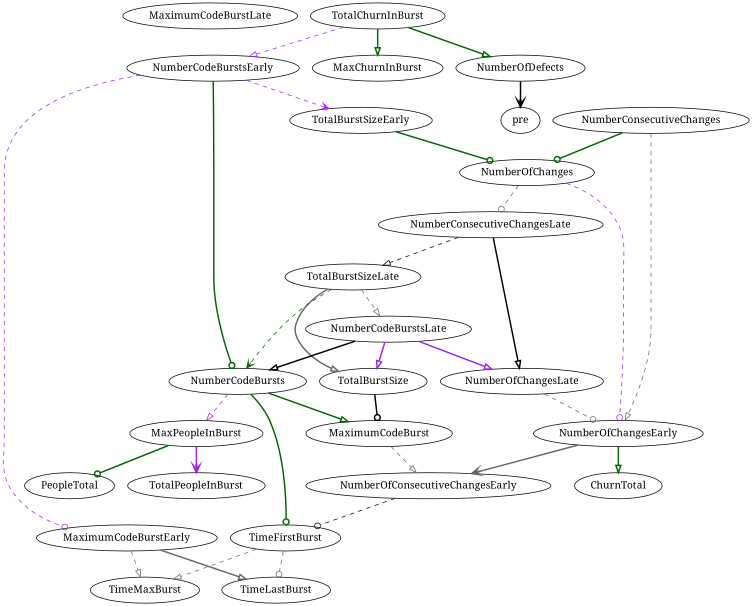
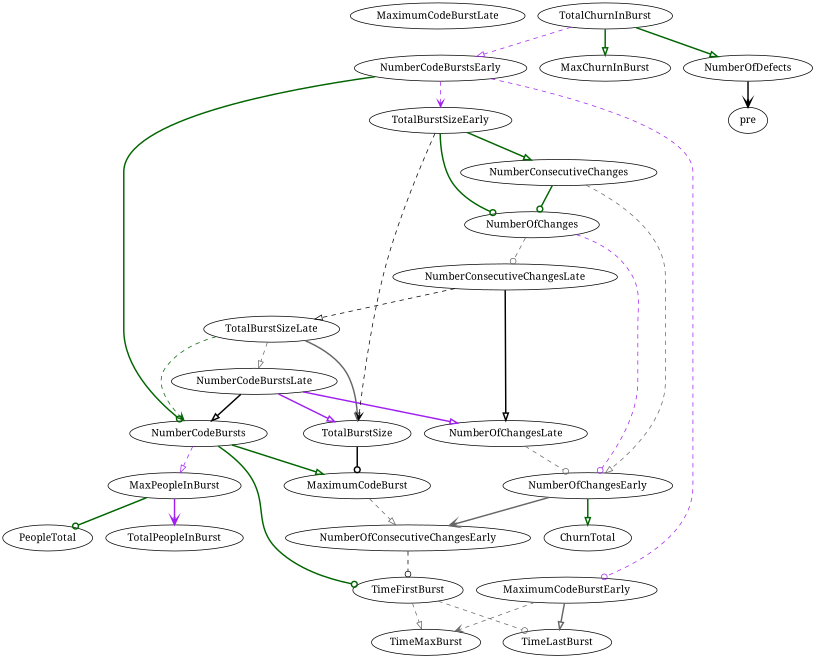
edge "TotalBurstSizeEarly" -> "NumberConsecutiveChanges": added
edge "TotalBurstSizeEarly" -> "TotalBurstSize": added
edge "MaximumCodeBurstEarly" -> "TimeMaxBurst": arrowhead onormal -> vee
